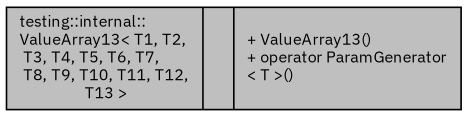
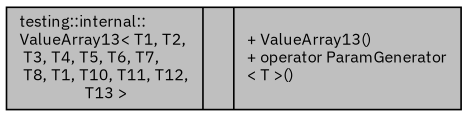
node "testing::internal::": text "T8, T9, T10, T11, T12," -> "T8, T1, T10, T11, T12,"
